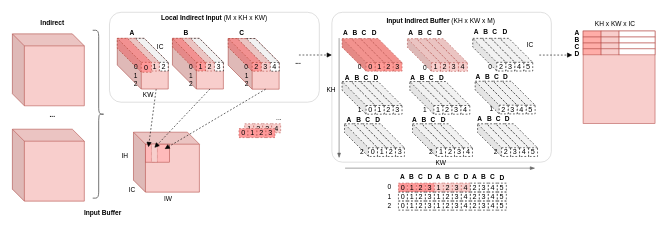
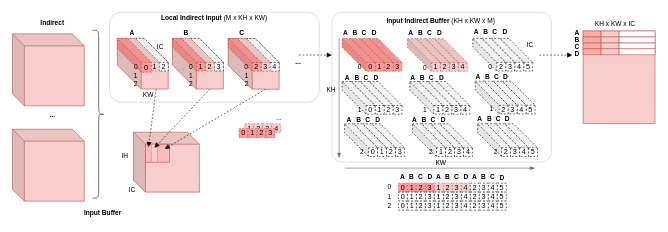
node "IW": removed
